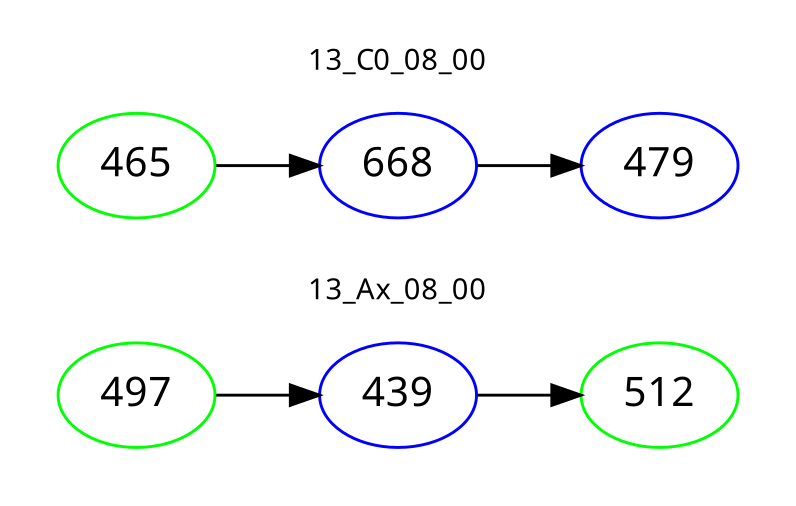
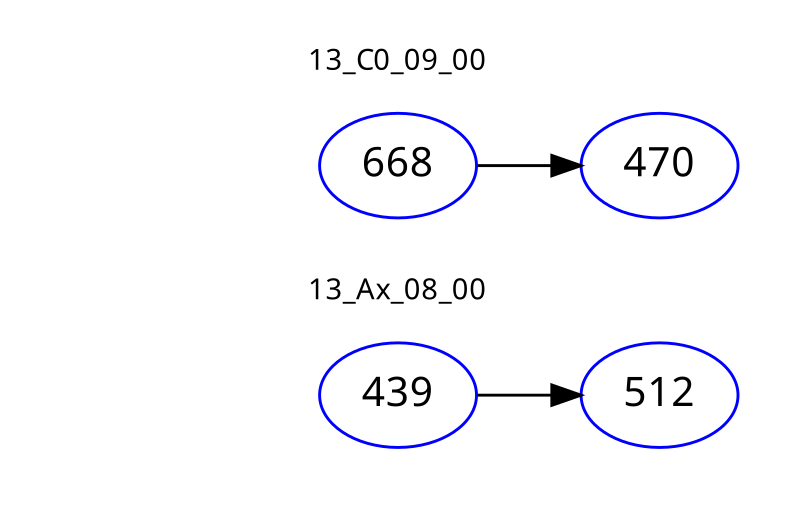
cluster "13_C0_08_00": label "13_C0_08_00" -> "13_C0_09_00"
node "465": removed
node "479": label "479" -> "470"
node "497": removed
node "512": color green -> blue
